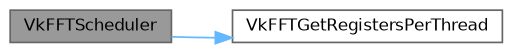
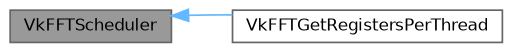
edge "VkFFTScheduler" -> "VkFFTGetRegistersPerThread": reversed
